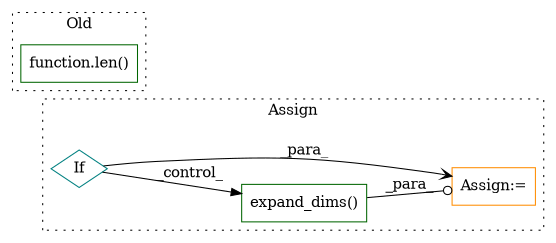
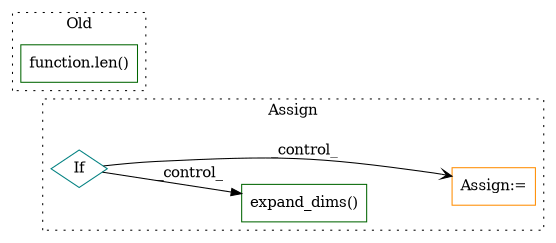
edge "If" -> "Assign:=": label "_para_" -> "_control_"
edge "expand_dims()" -> "Assign:=": removed, label "_para_"
